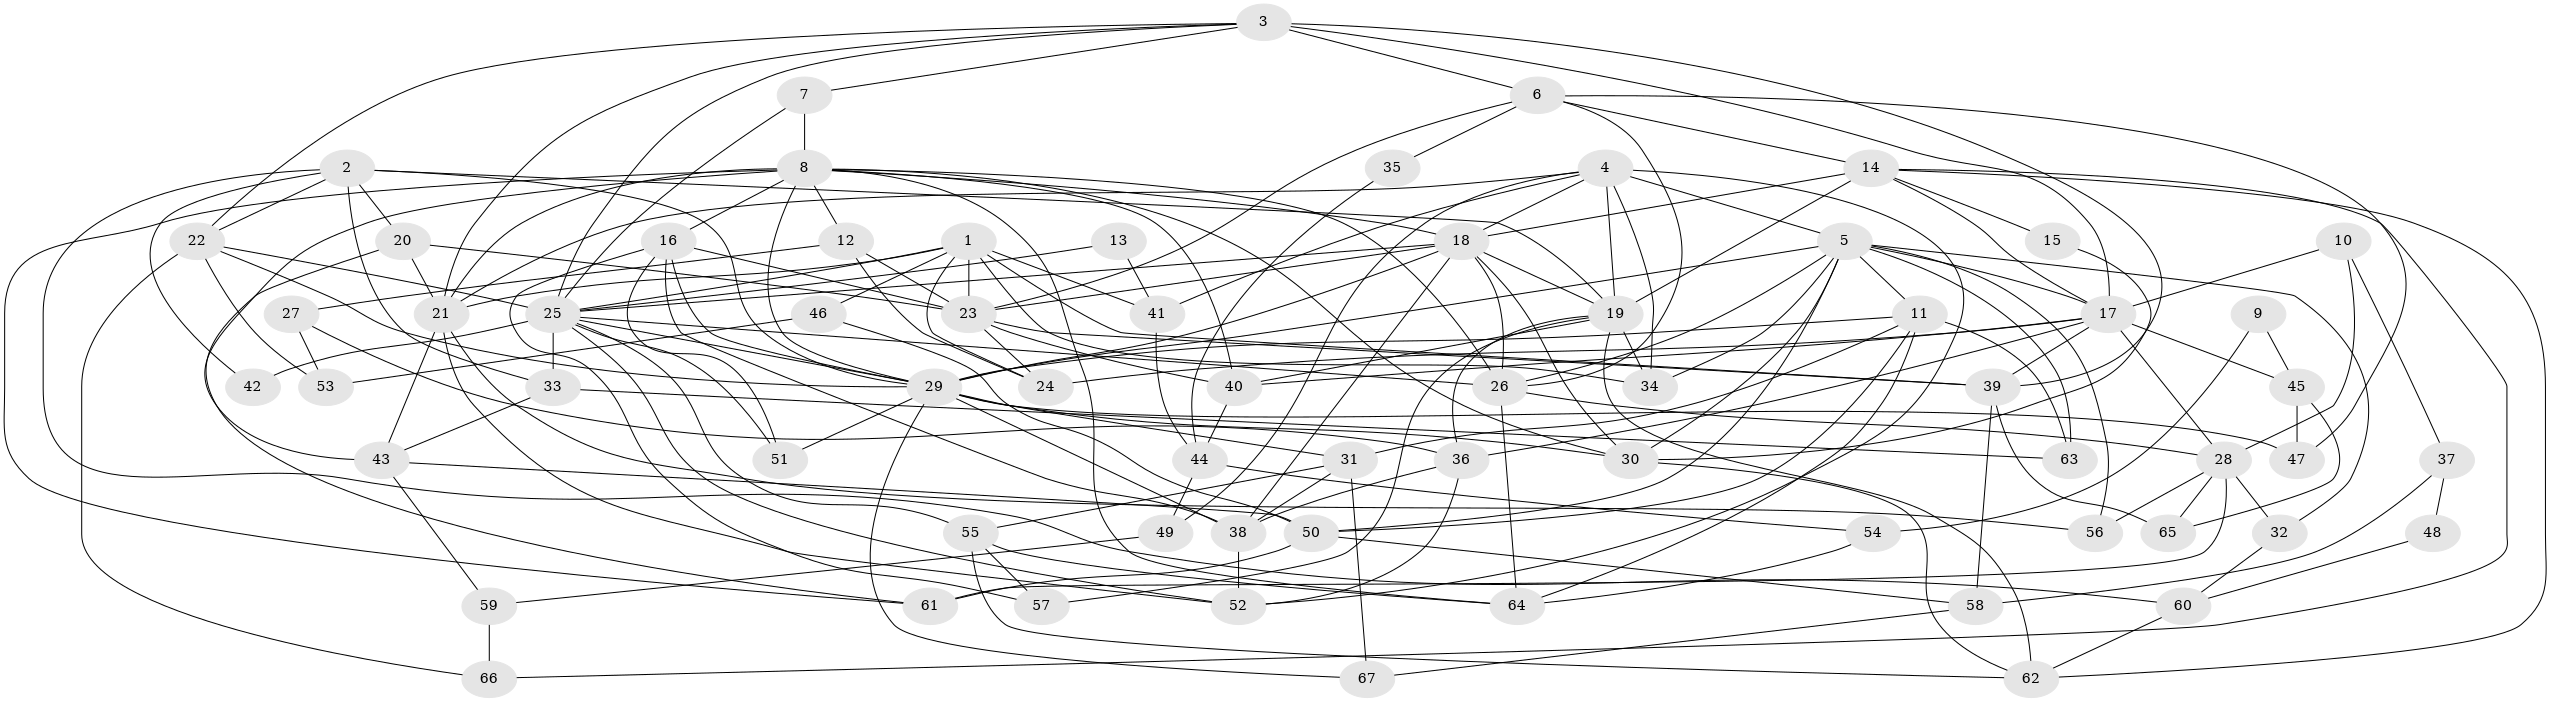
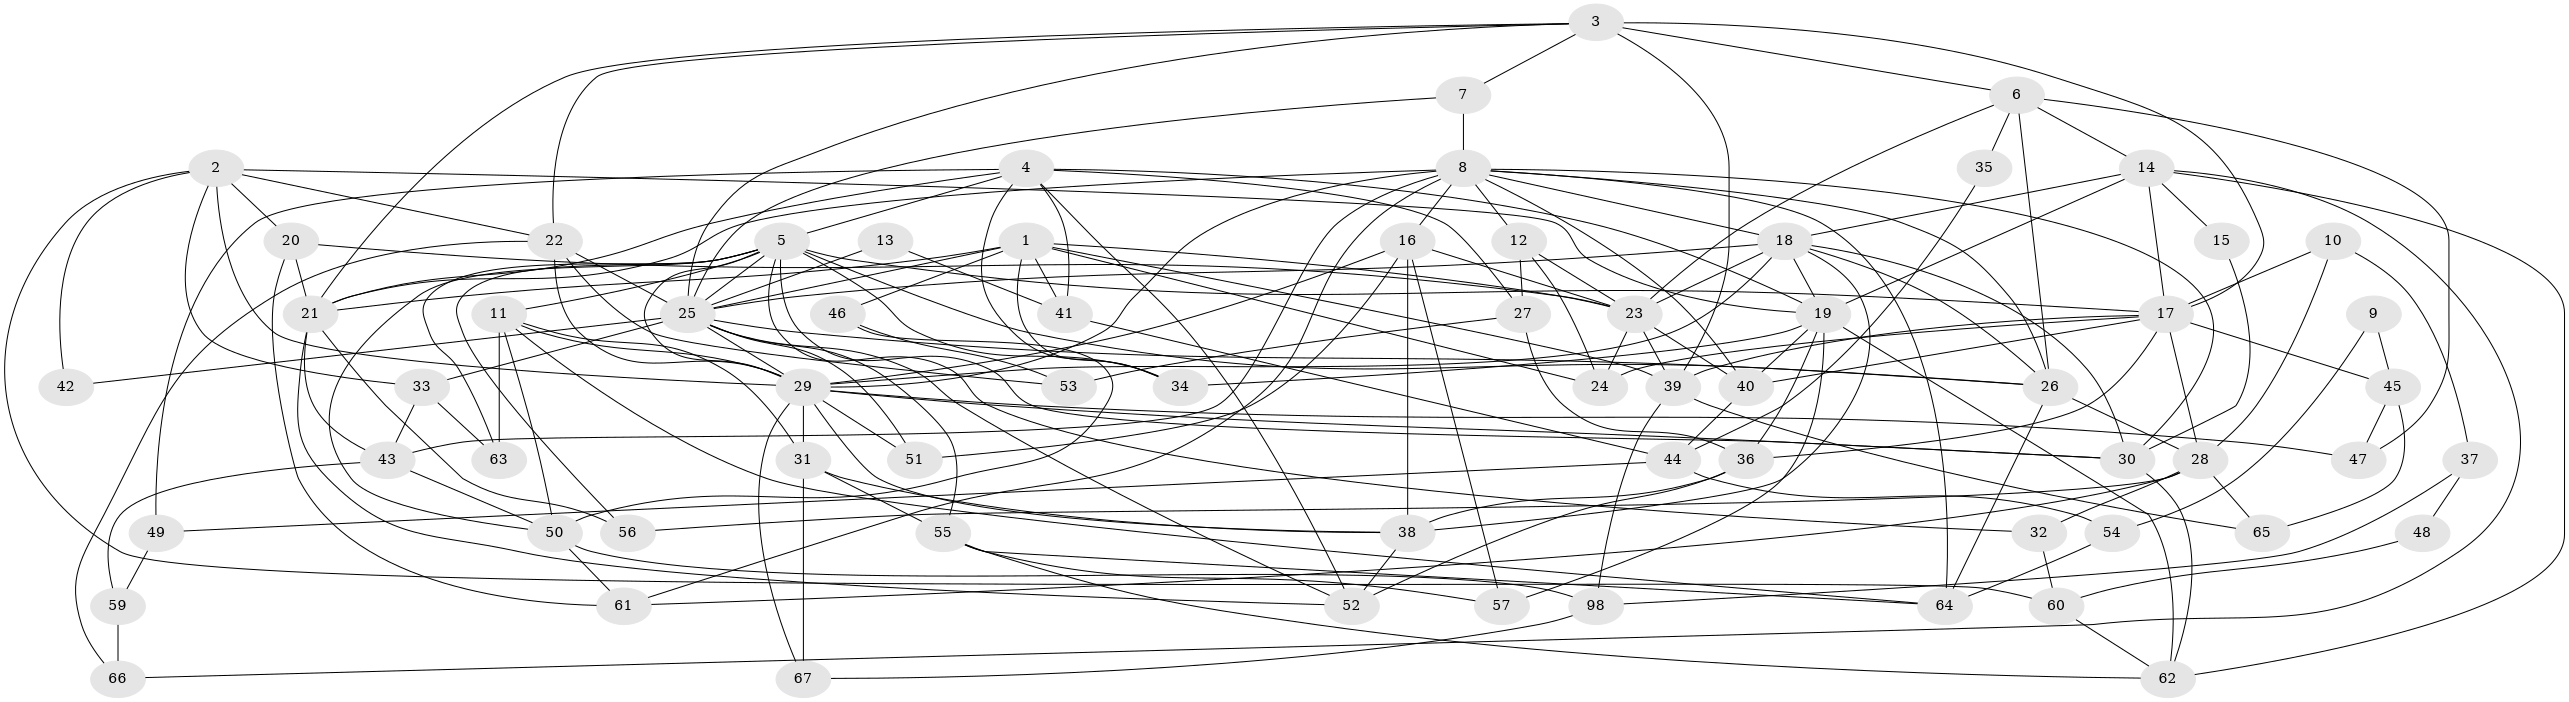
edge "4" -- "18": now "4" -- "27"
edge "5" -- "25": added
node "58": label "58" -> "98"
